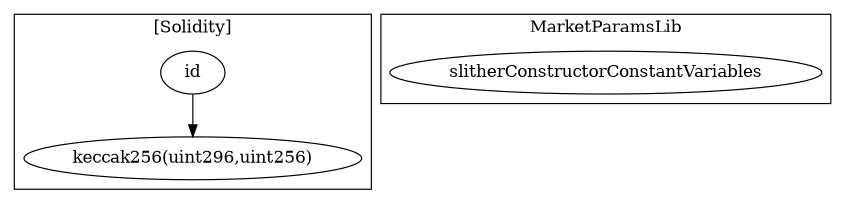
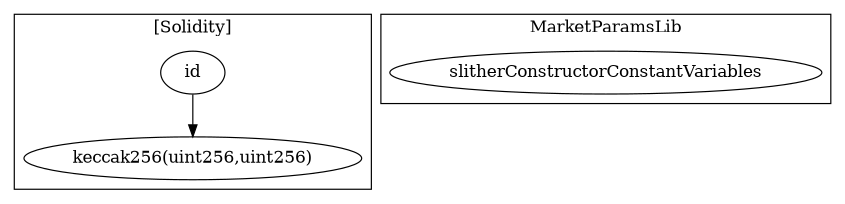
node "keccak256(uint296,uint256)": label "keccak256(uint296,uint256)" -> "keccak256(uint256,uint256)"
